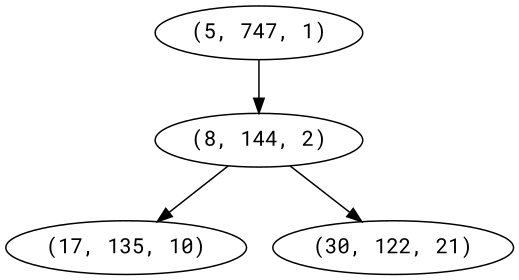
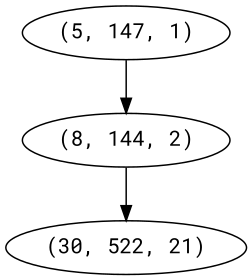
node "(5, 747, 1)": label "(5, 747, 1)" -> "(5, 147, 1)"
node "(17, 135, 10)": removed
node "(30, 122, 21)": label "(30, 122, 21)" -> "(30, 522, 21)"
